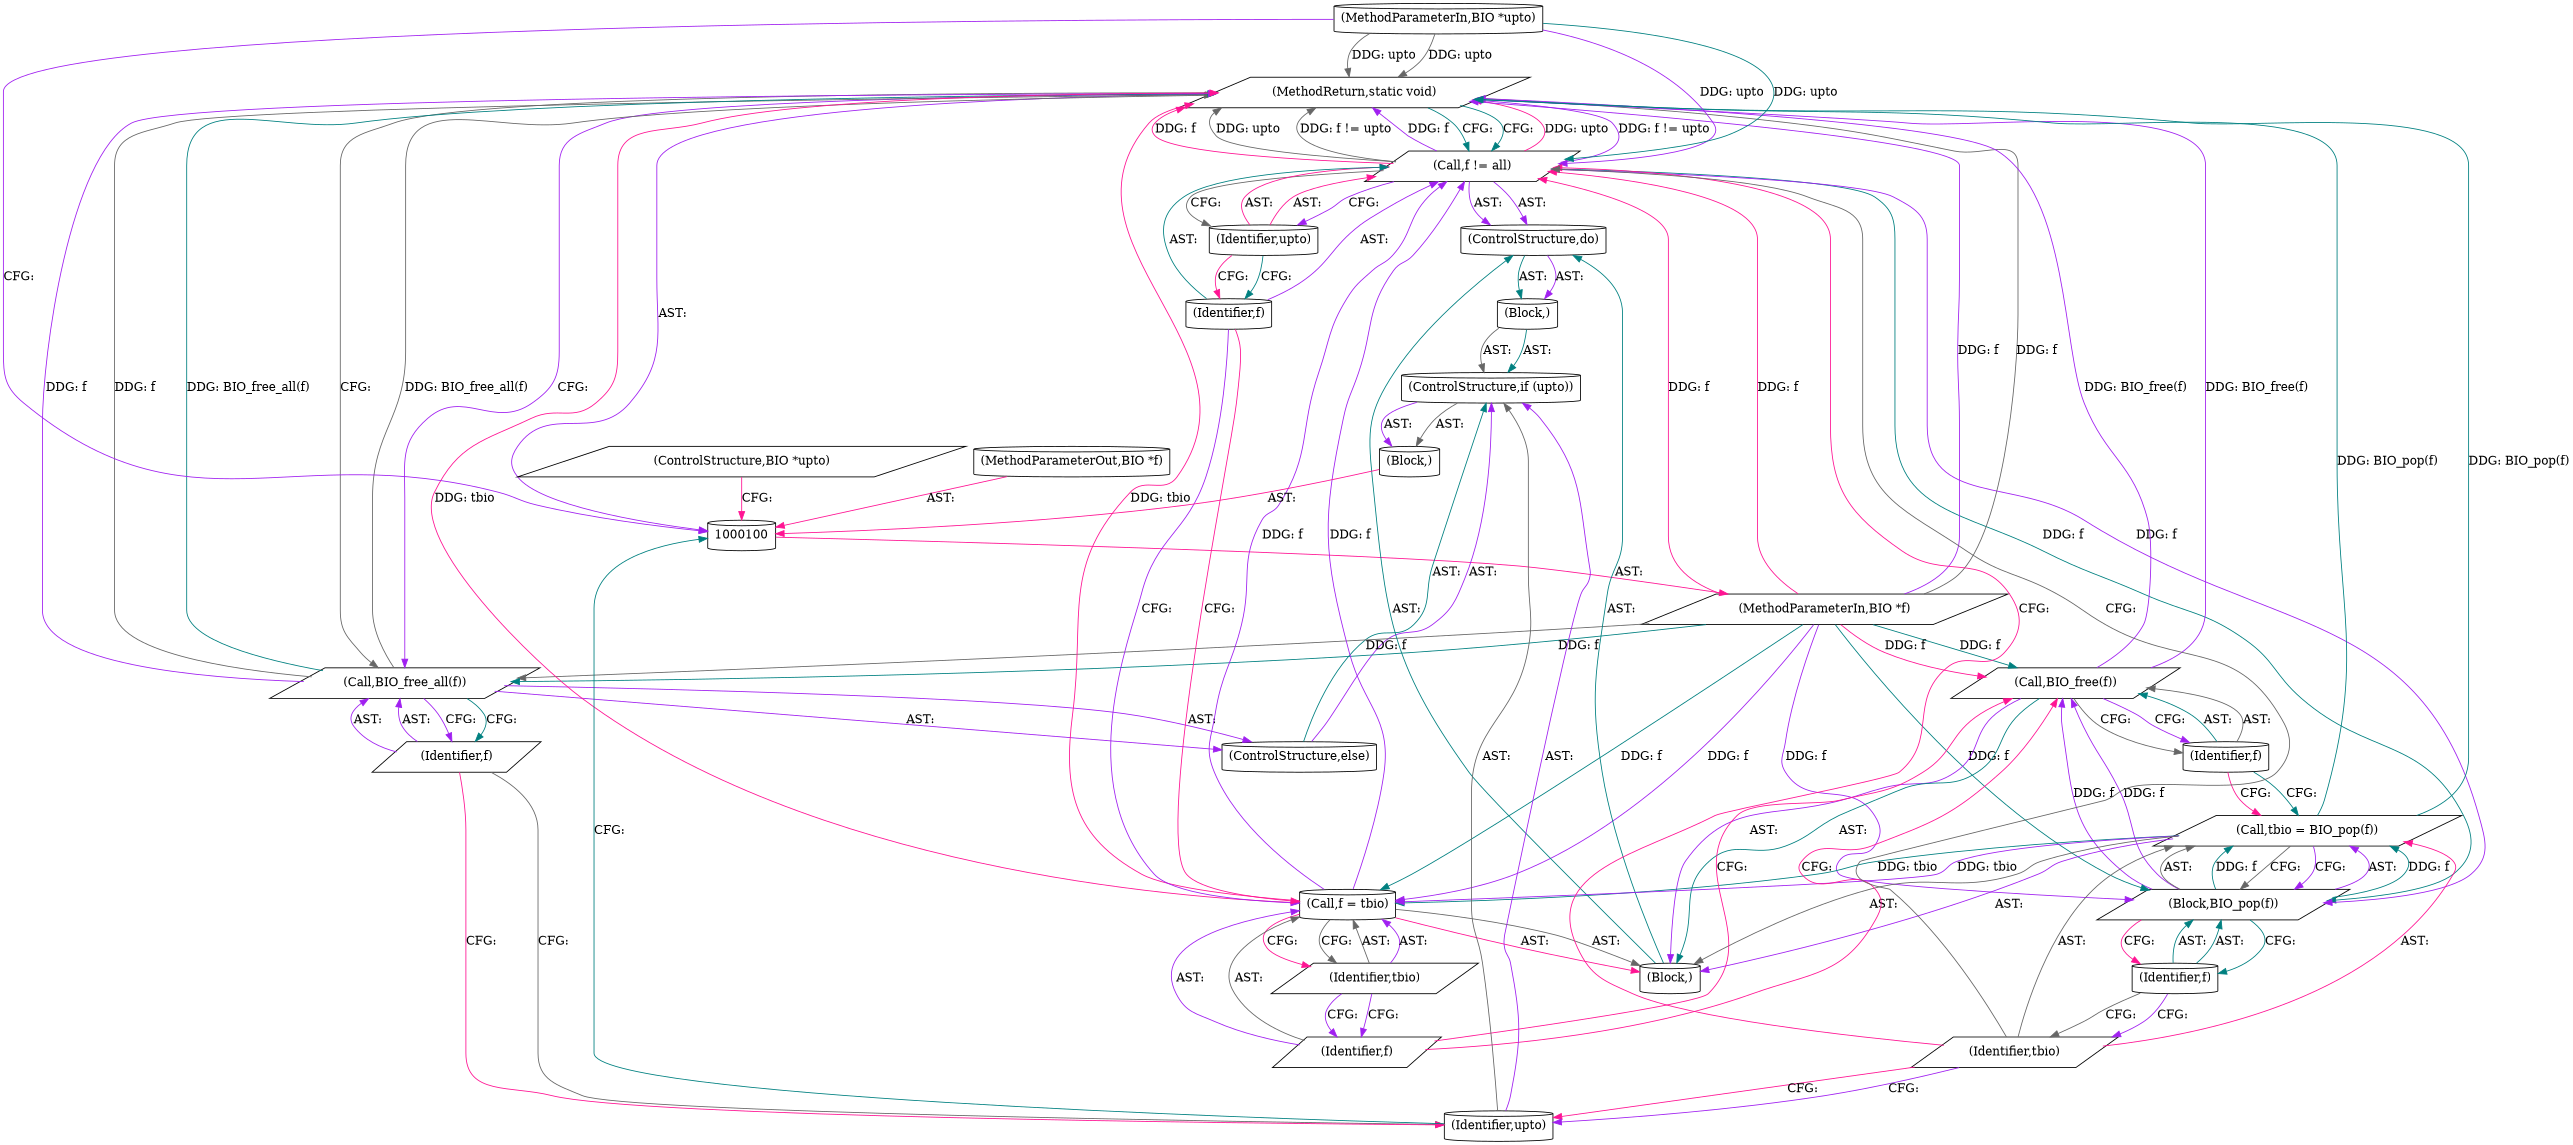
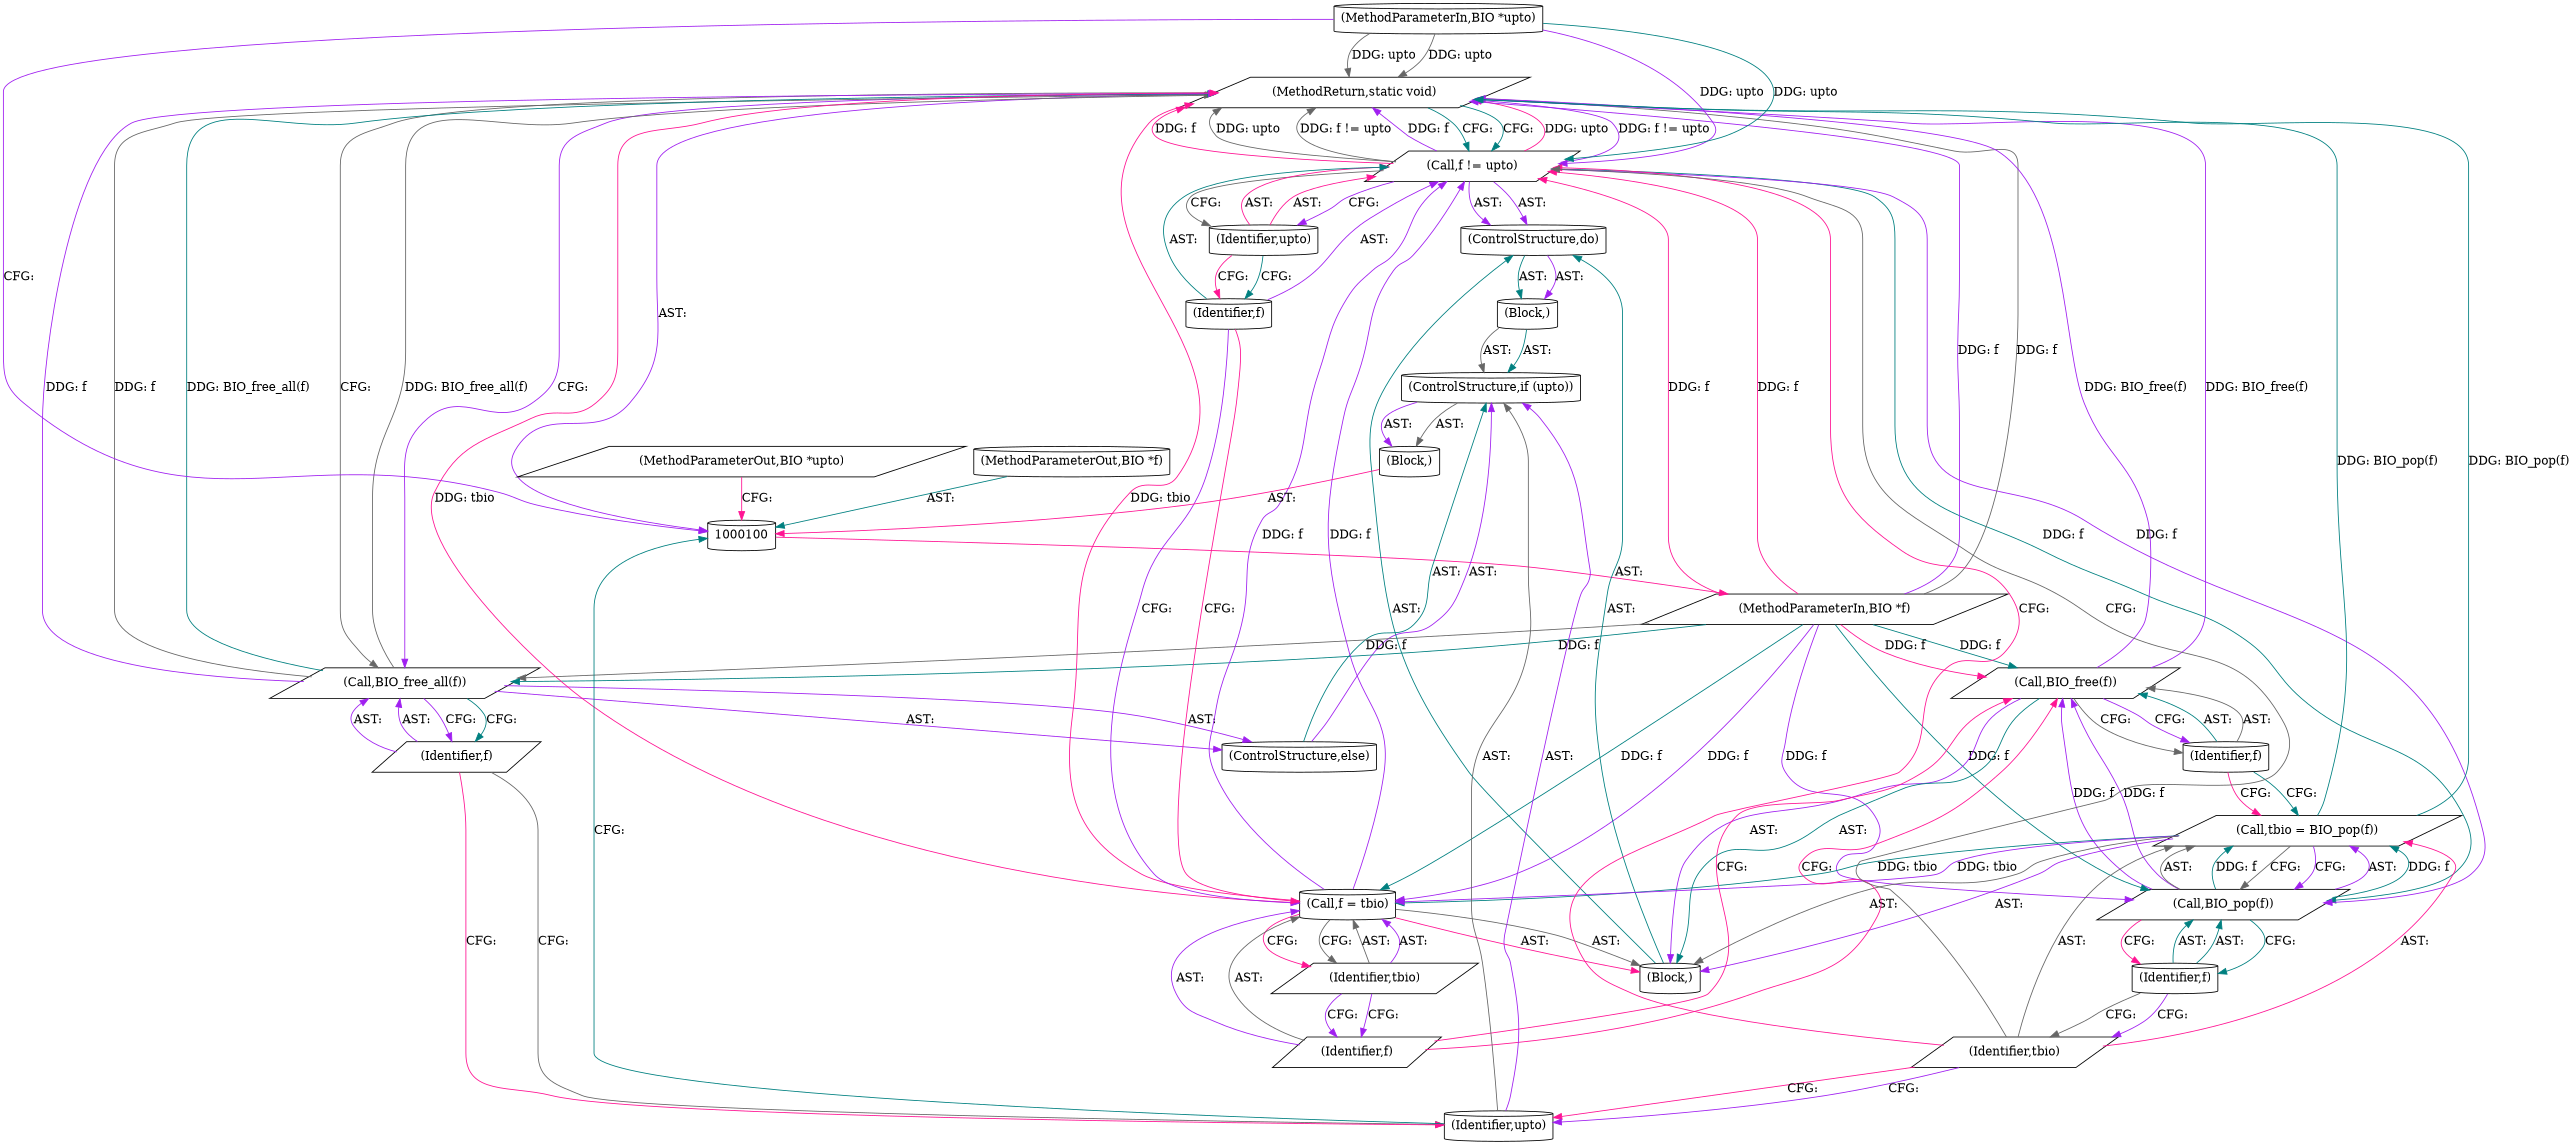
node "(Call,f != all)": label "(Call,f != all)" -> "(Call,f != upto)"
node "(ControlStructure,BIO *upto)": label "(ControlStructure,BIO *upto)" -> "(MethodParameterOut,BIO *upto)"
edge "(MethodParameterOut,BIO *f)" -> "1000100": color deeppink -> teal
node "(Block,BIO_pop(f))": label "(Block,BIO_pop(f))" -> "(Call,BIO_pop(f))"
